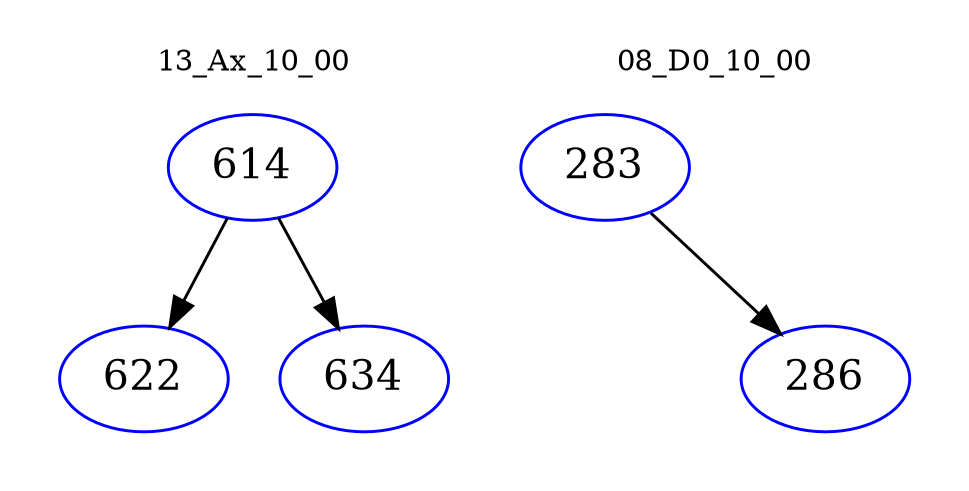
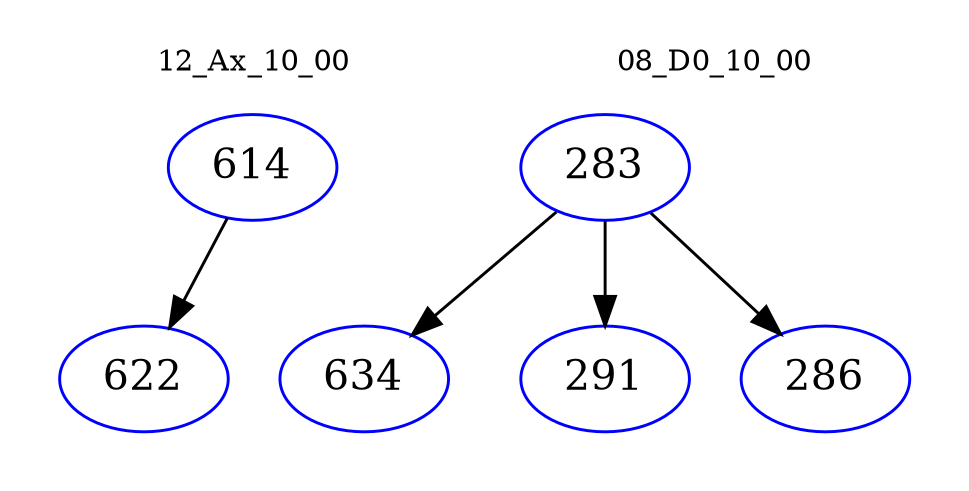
cluster "13_Ax_10_00": label "13_Ax_10_00" -> "12_Ax_10_00"
edge "614" -> "634": now "283" -> "634"
node "291": added
